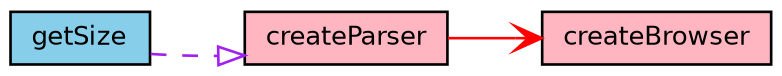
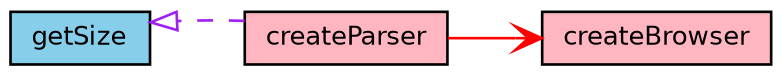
edge "getSize" -> "createParser": reversed
